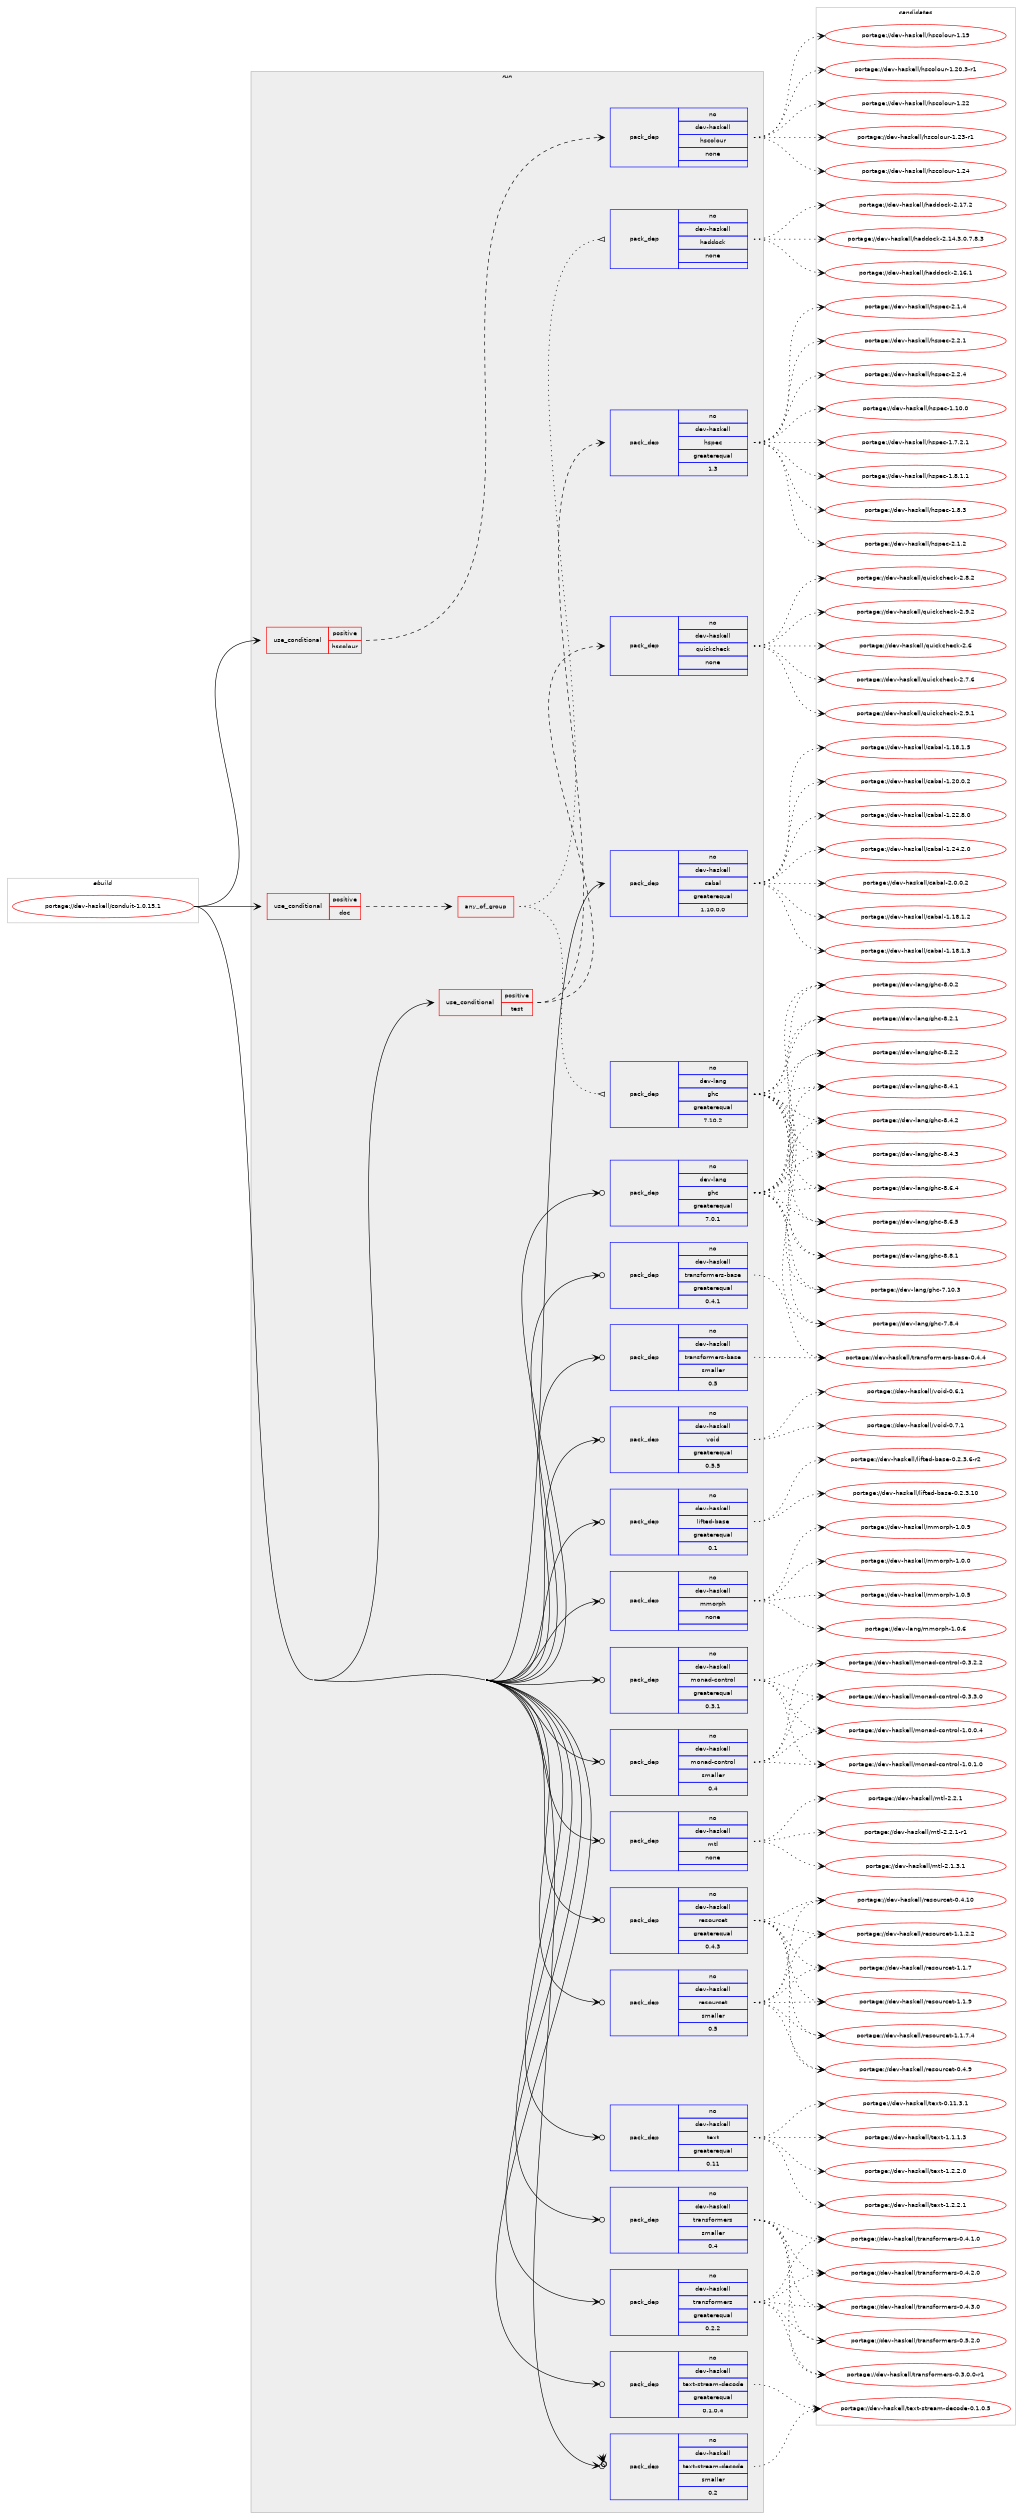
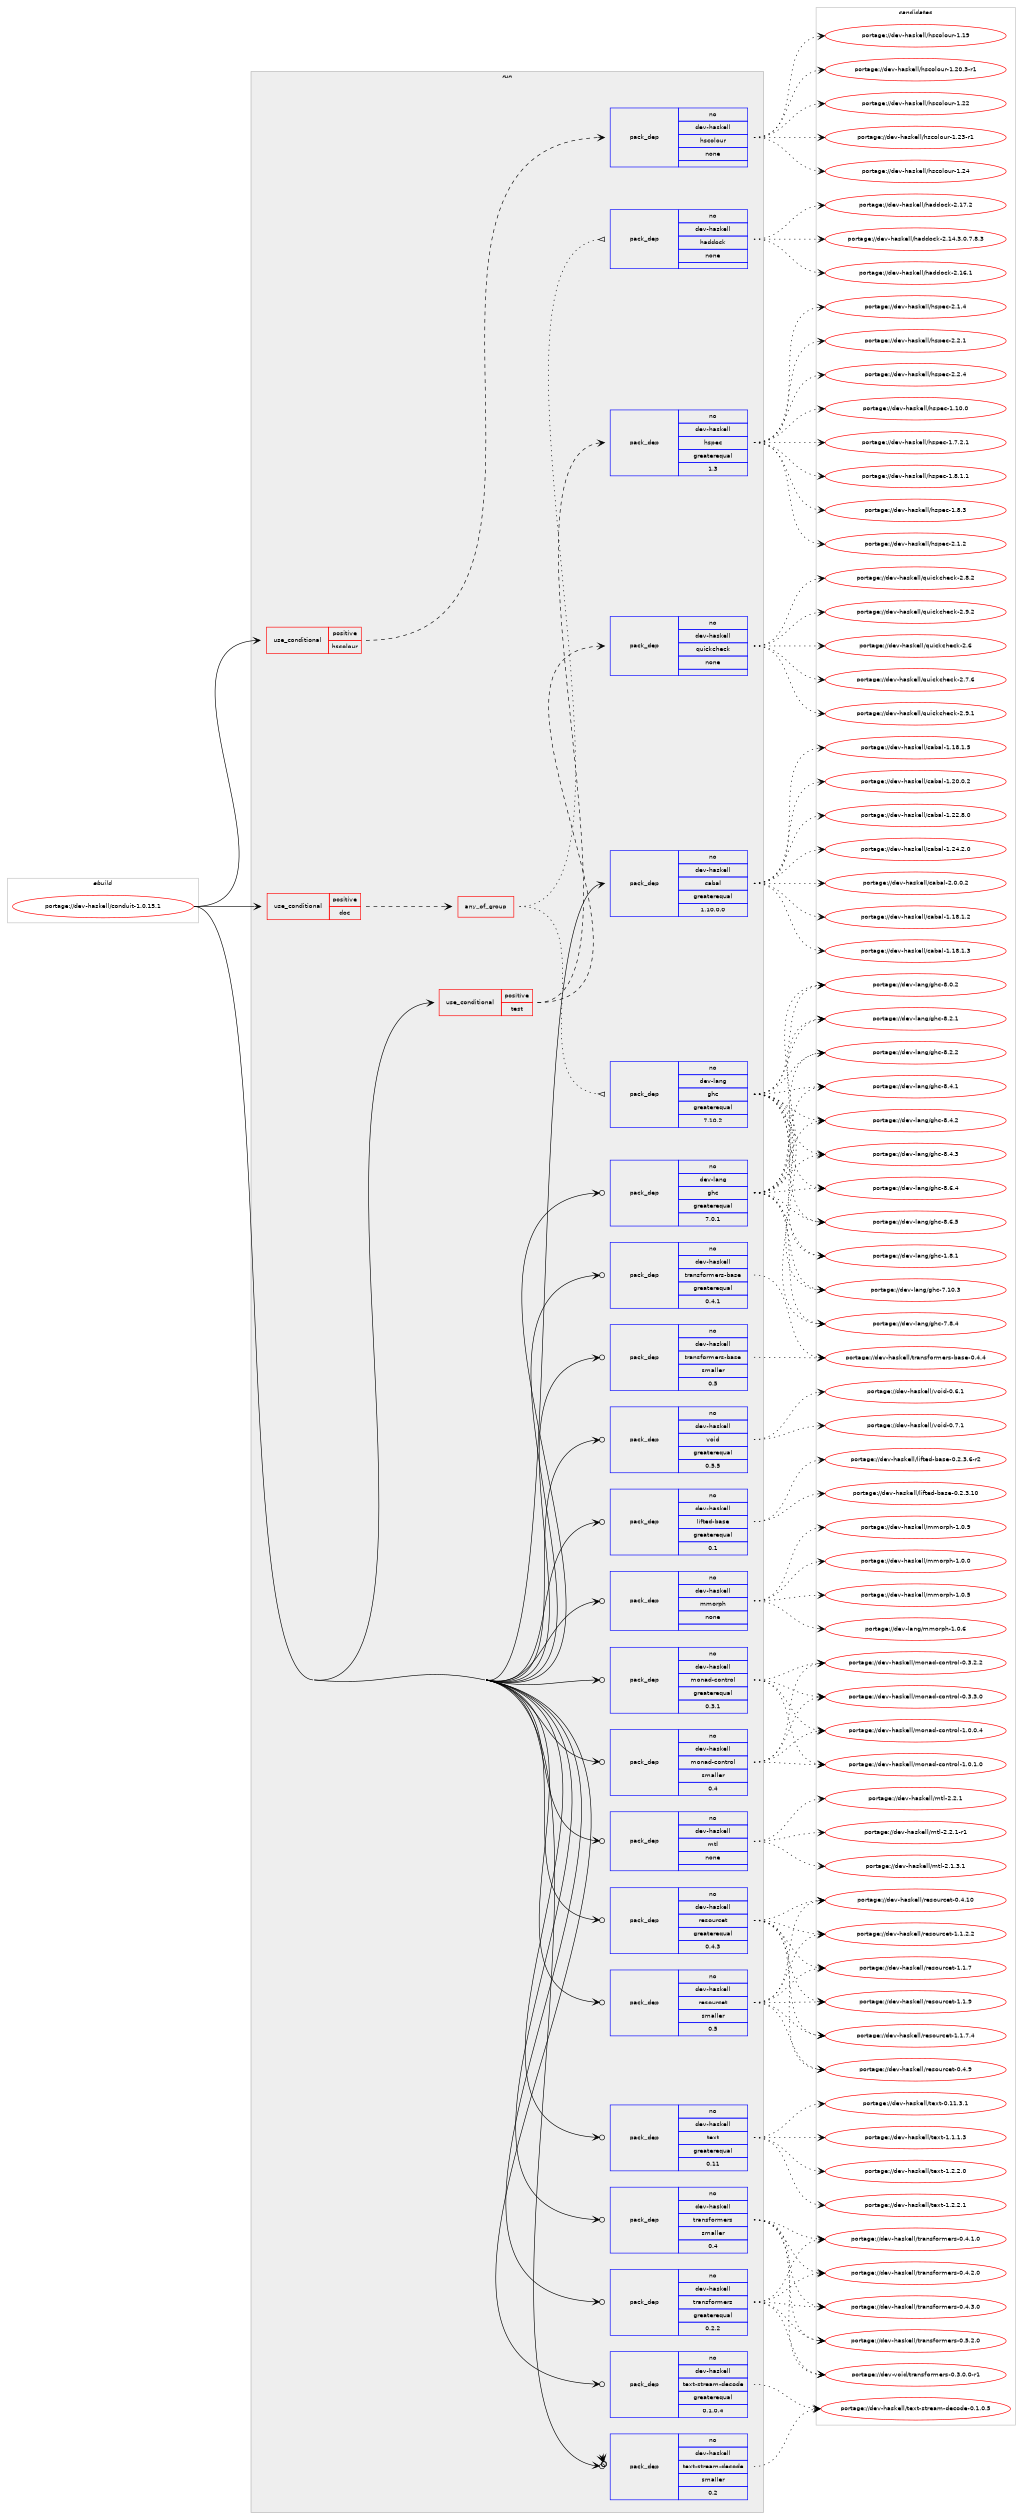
node "portage://dev-lang/ghc-8.8.1": label "portage://dev-lang/ghc-8.8.1" -> "portage://dev-lang/ghc-1.8.1"
node "portage://dev-haskell/transformers-0.3.0.0-r1": label "portage://dev-haskell/transformers-0.3.0.0-r1" -> "portage://dev-void/transformers-0.3.0.0-r1"
